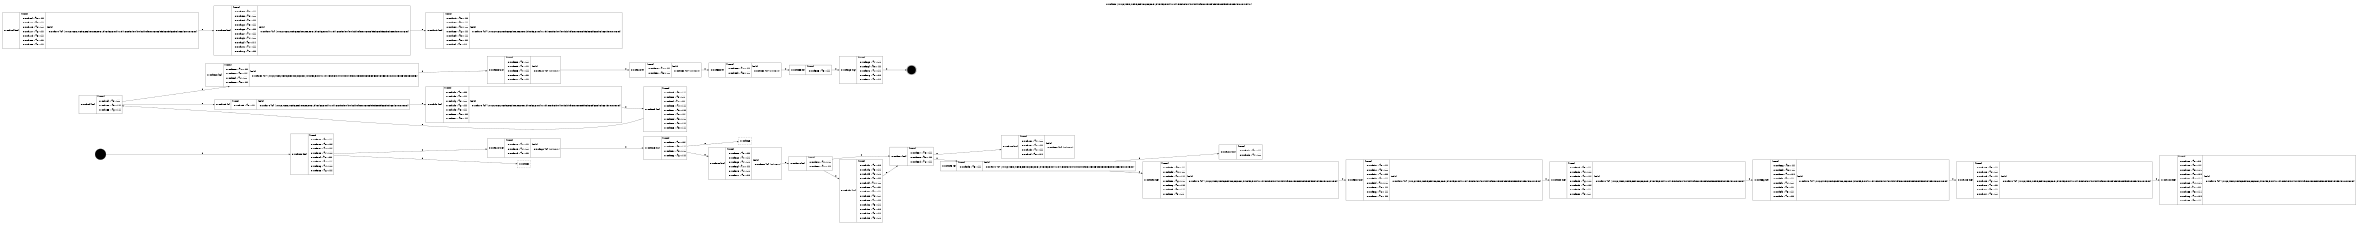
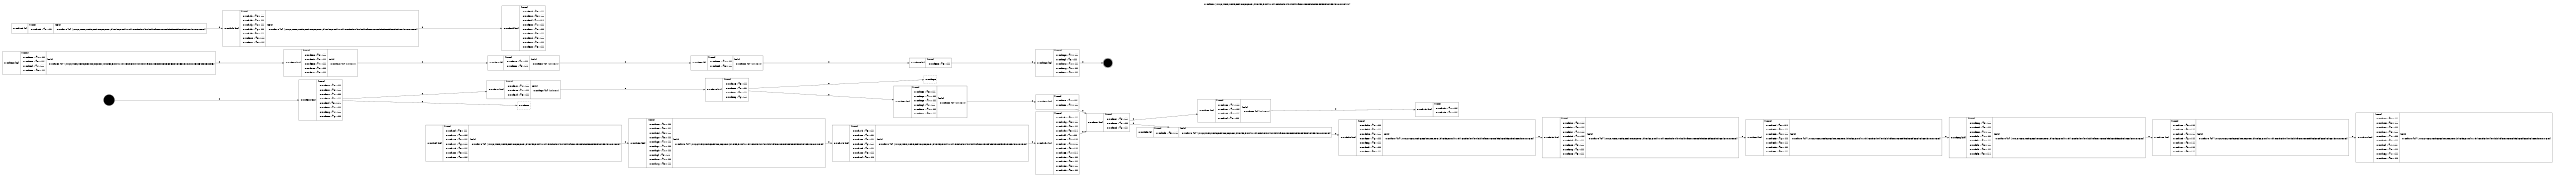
node "0x1094df [12]": removed
edge "0x109393 [5]" -> "0x1094d4 [11]": now "0x1094c0 [20]" -> "0x1094d4 [11]"
edge "0x10937c [11]" -> "0x109494 [44]": now "0x10947b [25]" -> "0x109494 [44]"
